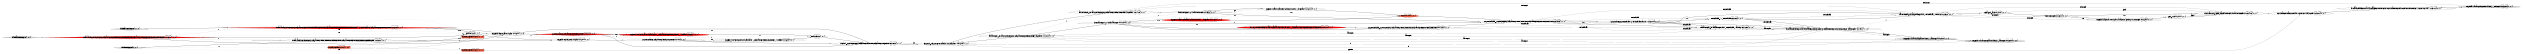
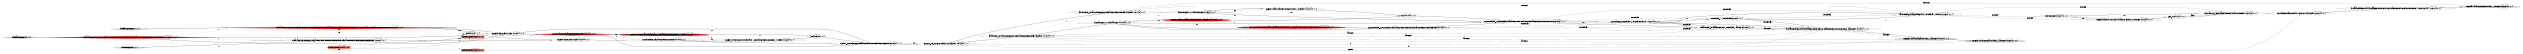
node "boolean append = false@@@24@@@['0', '0', '1']": removed
node "return@@@17@@@['1', '0', '1']": fillcolor tomato -> white
